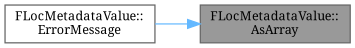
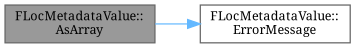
edge "FLocMetadataValue:: ErrorMessage" -> "FLocMetadataValue:: AsArray": reversed
